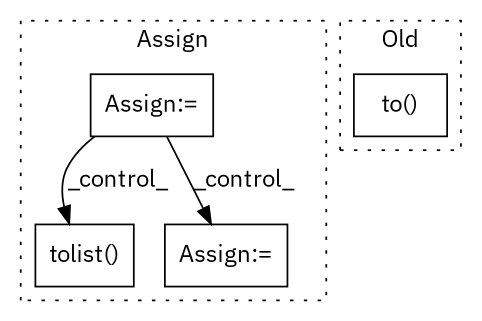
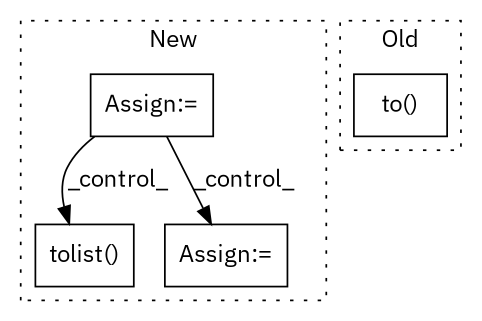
cluster "Assign": label "Assign" -> "New"
